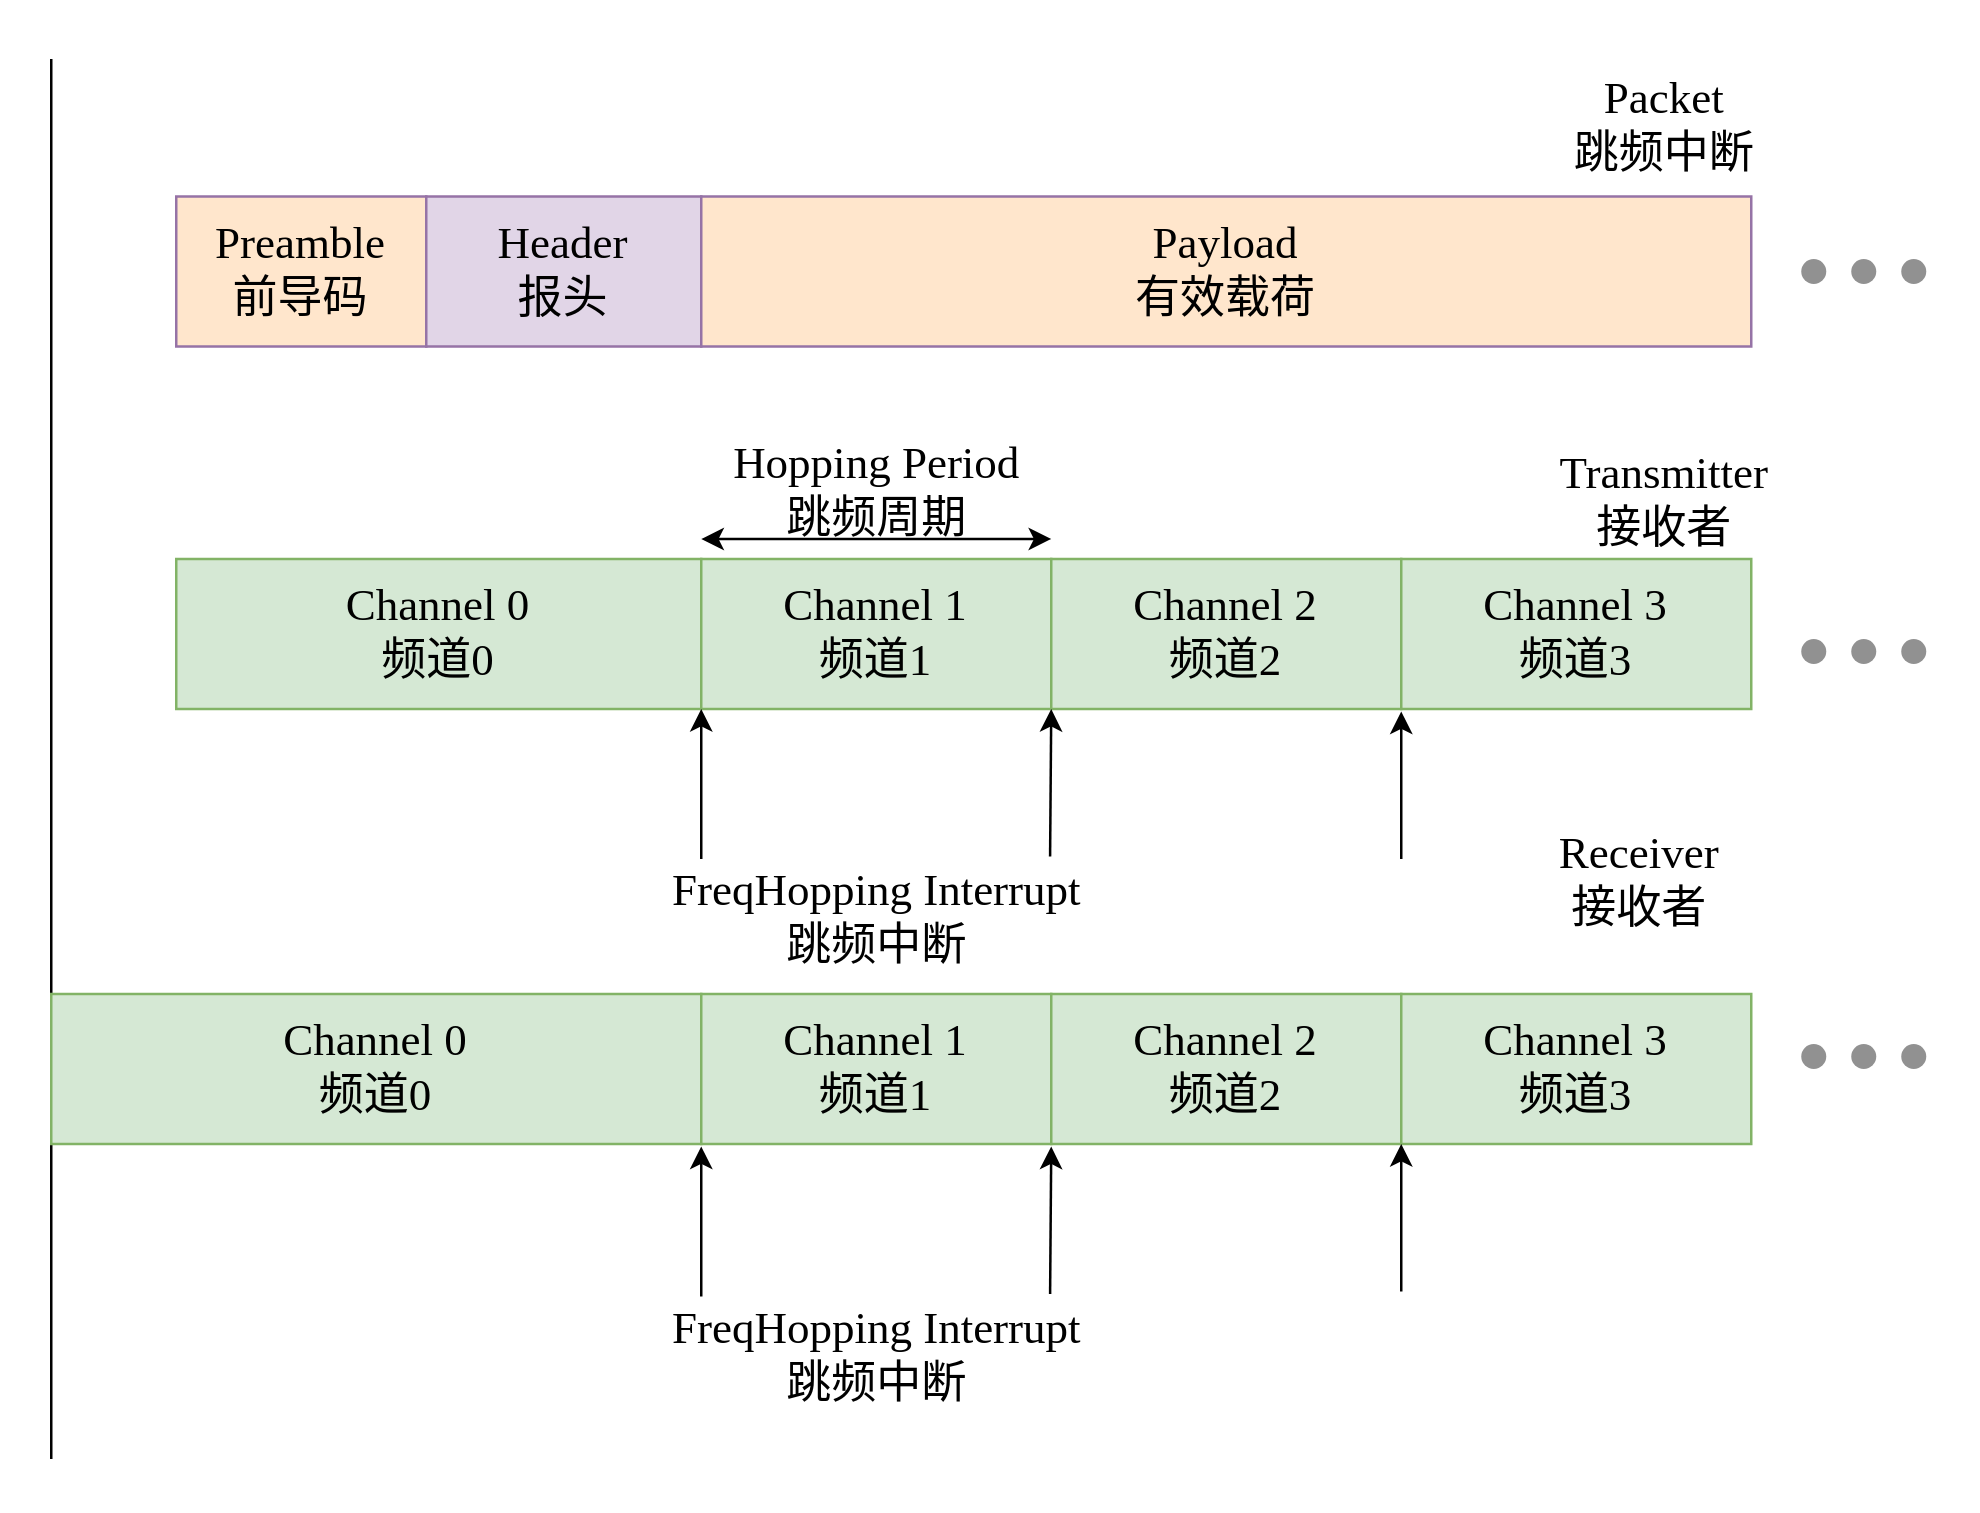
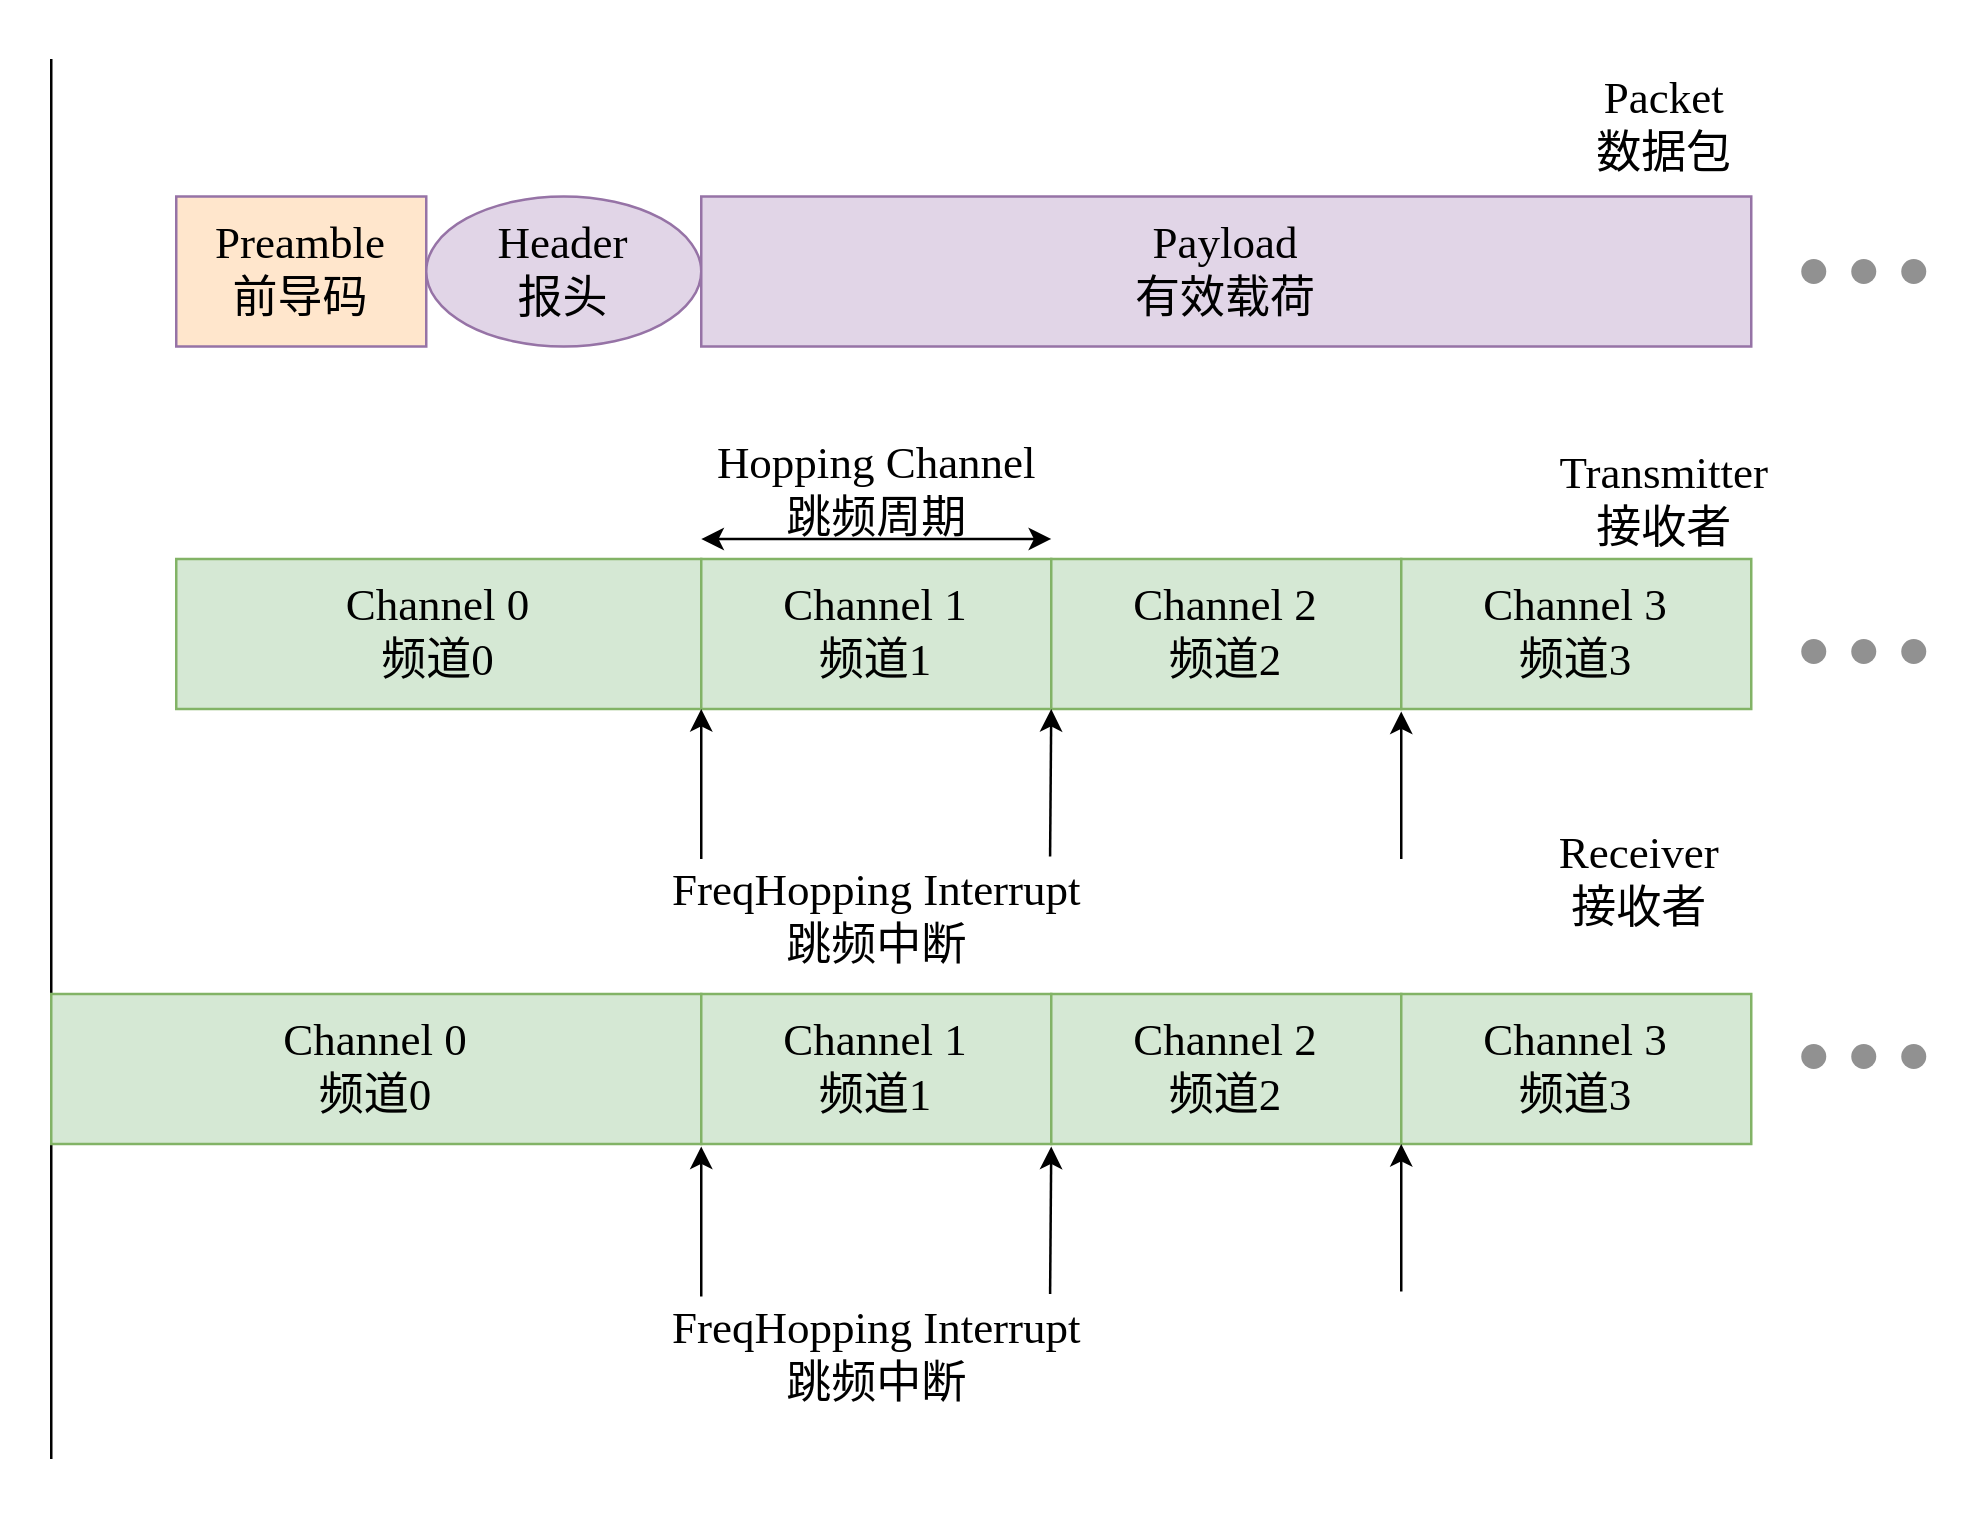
node "Packet 跳频中断": label "Packet 跳频中断" -> "Packet 数据包"
node "Header 报头": shape rectangle -> ellipse
node "Payload 有效载荷": fillcolor #ffe6cc -> #e1d5e7
node "Hopping Period 跳频周期": label "Hopping Period 跳频周期" -> "Hopping Channel 跳频周期"
